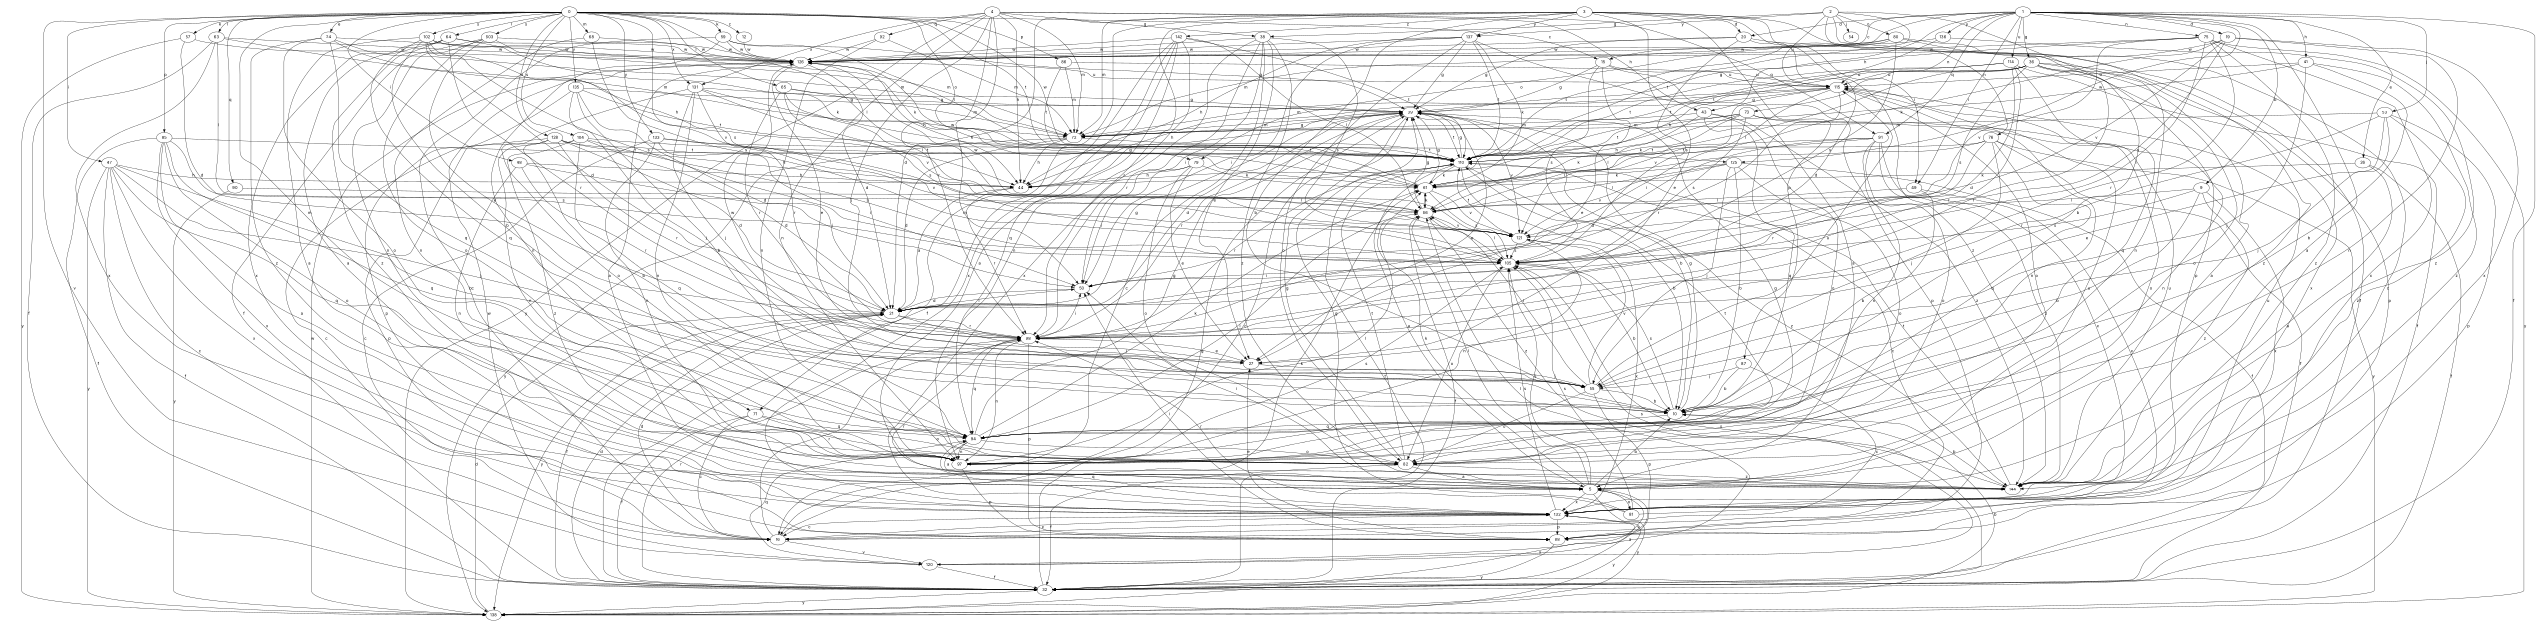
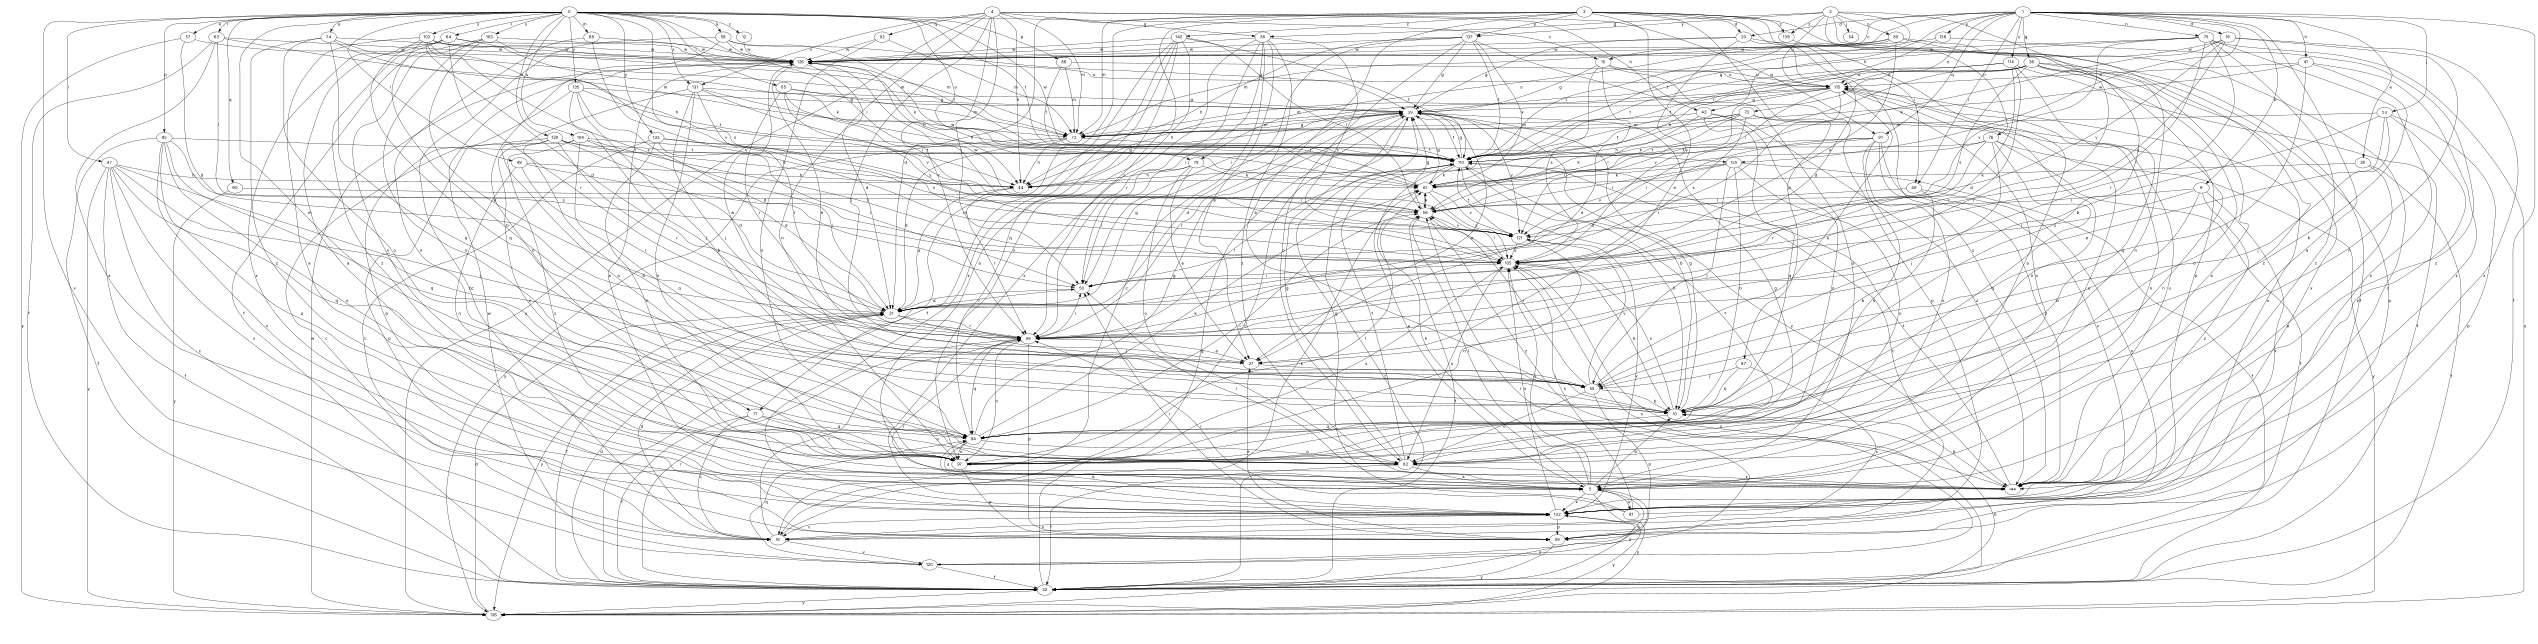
node "603": label "603" -> "103"
node "139": added
